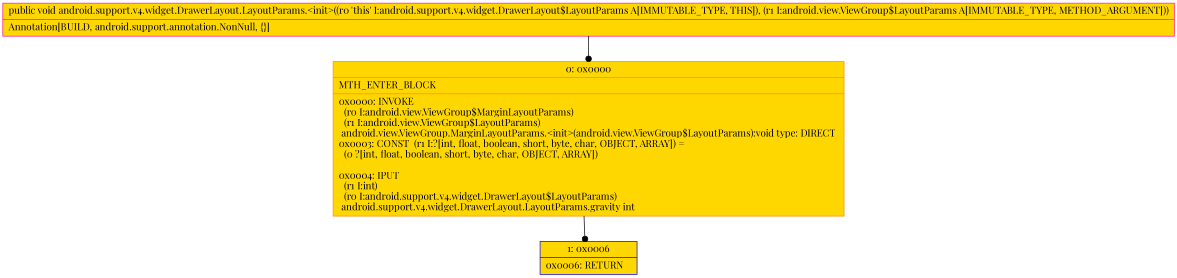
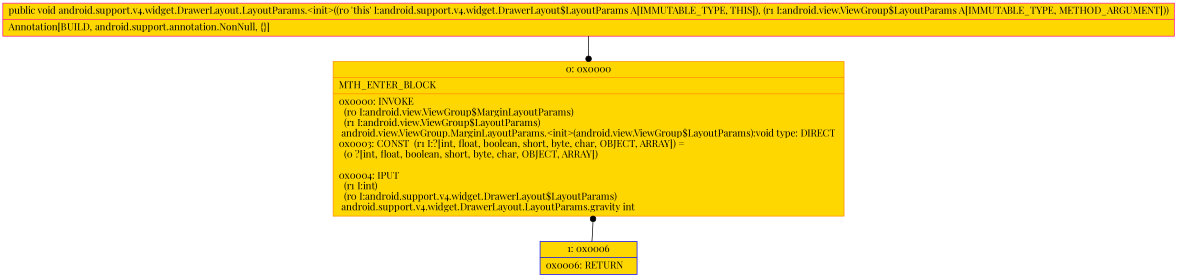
edge "0: 0x0000" -> "1: 0x0006": reversed
